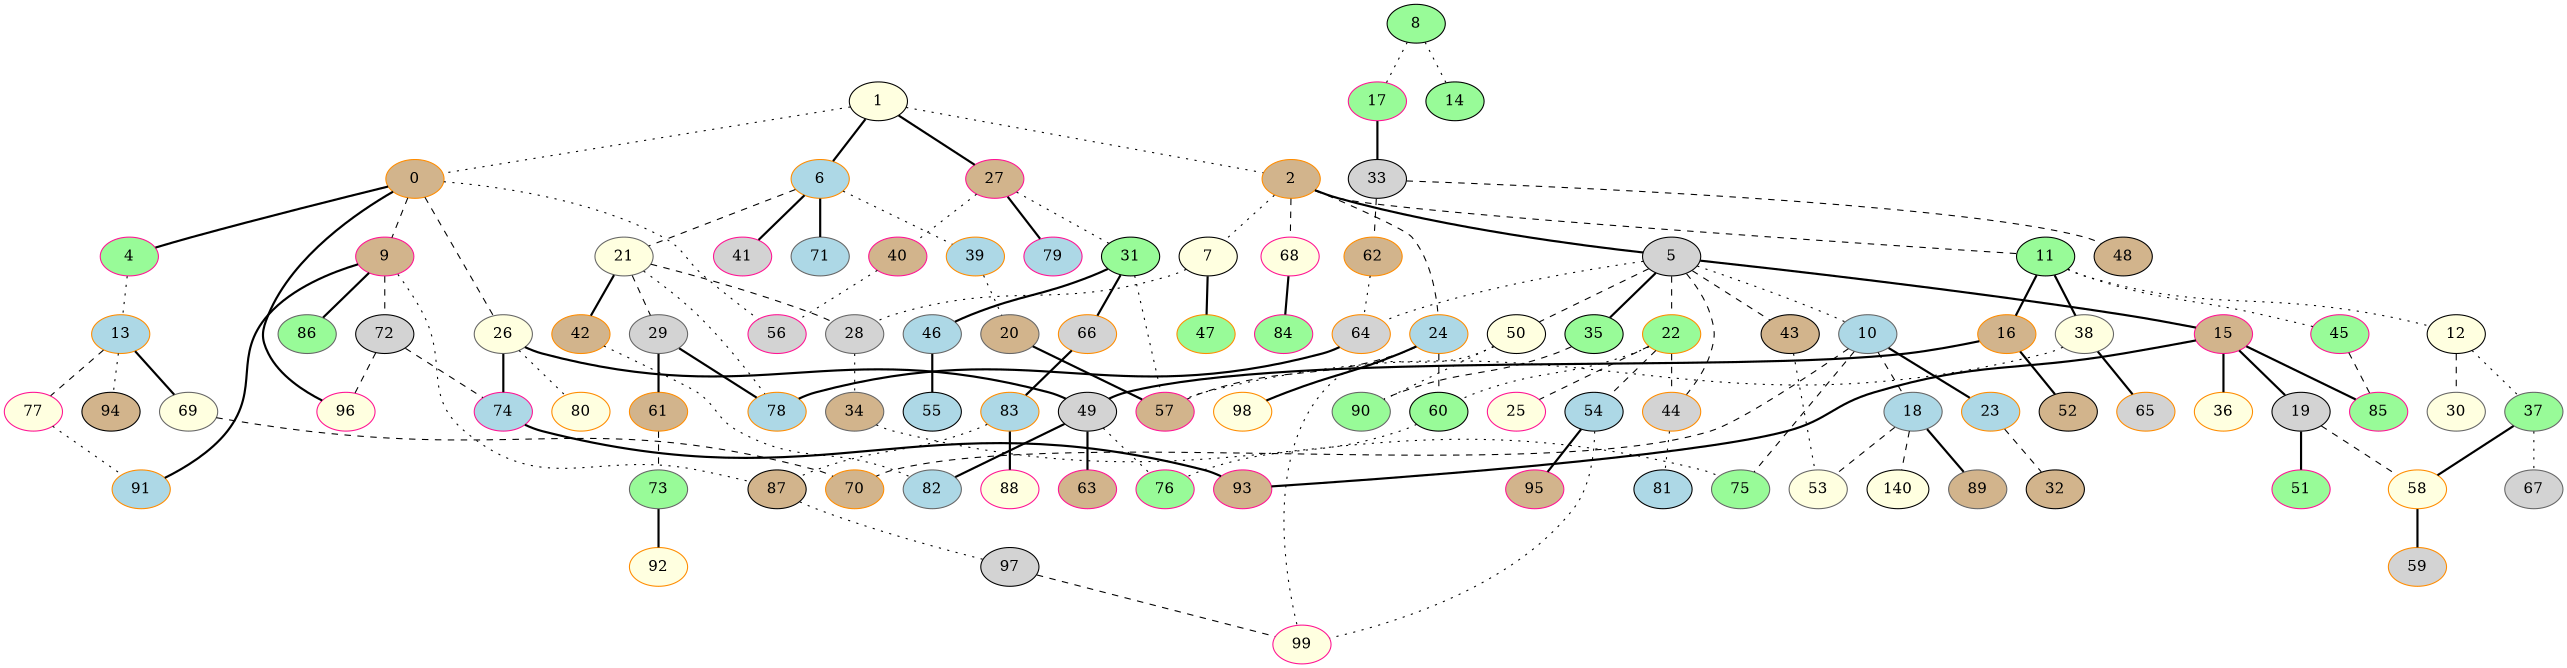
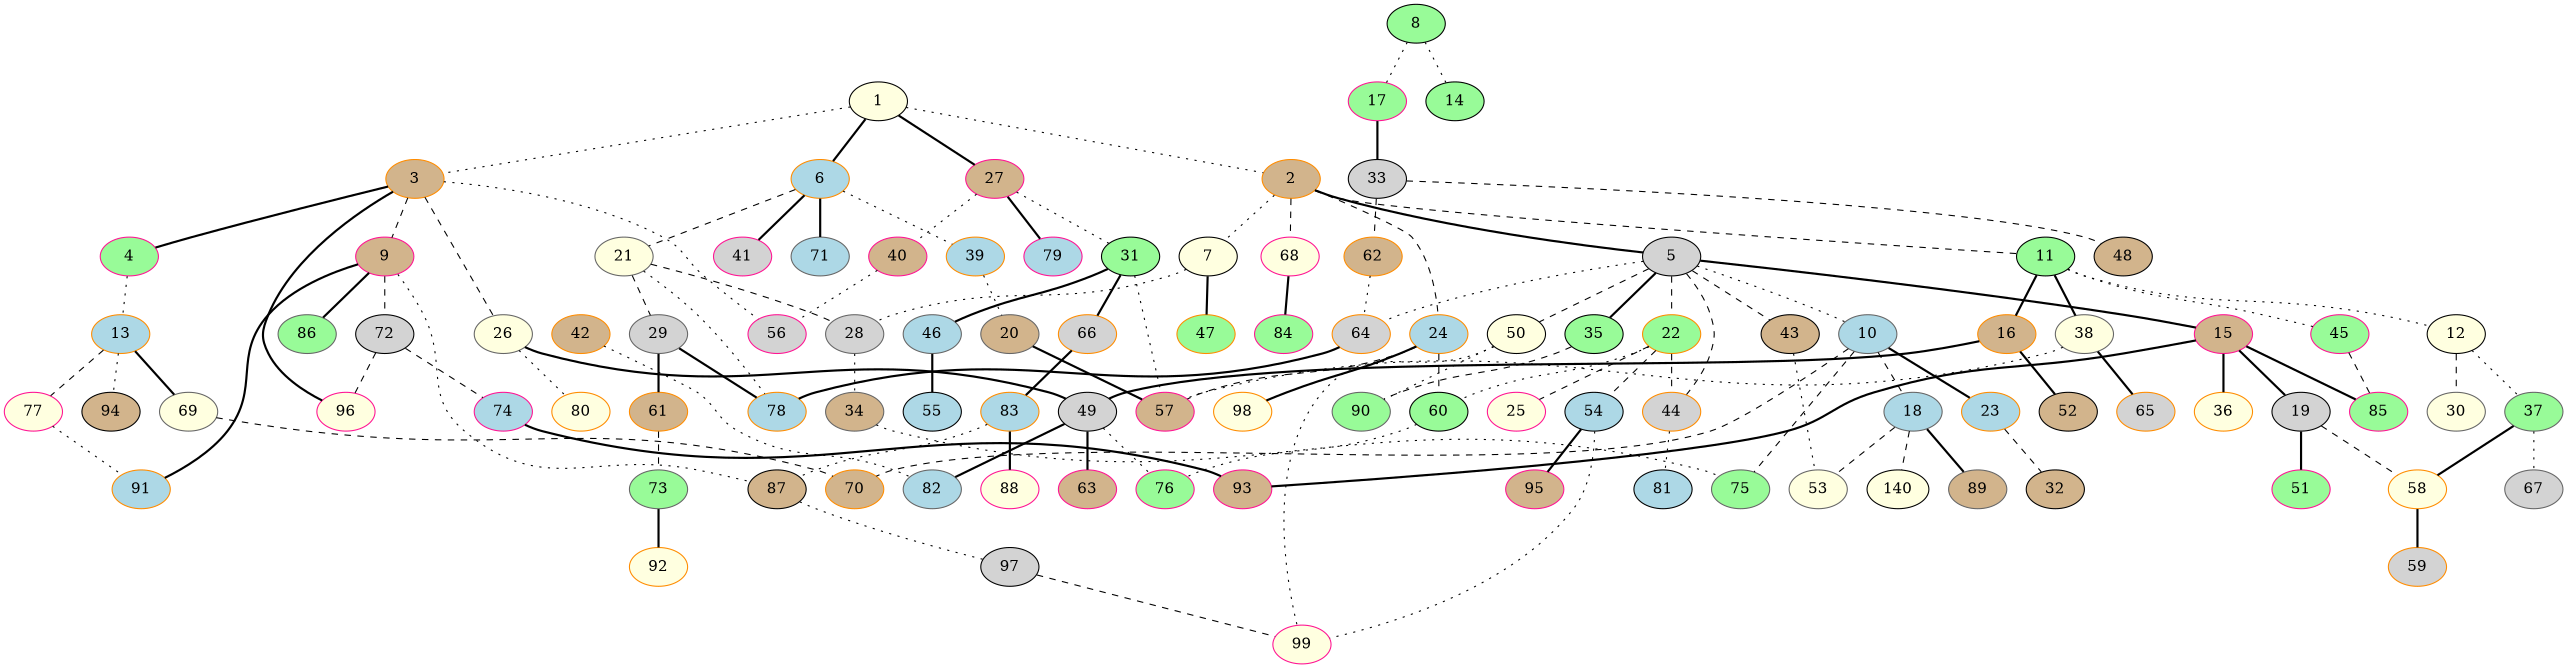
node "0": label "0" -> "3"
edge "21" -- "42": removed
edge "26" -- "74": removed
